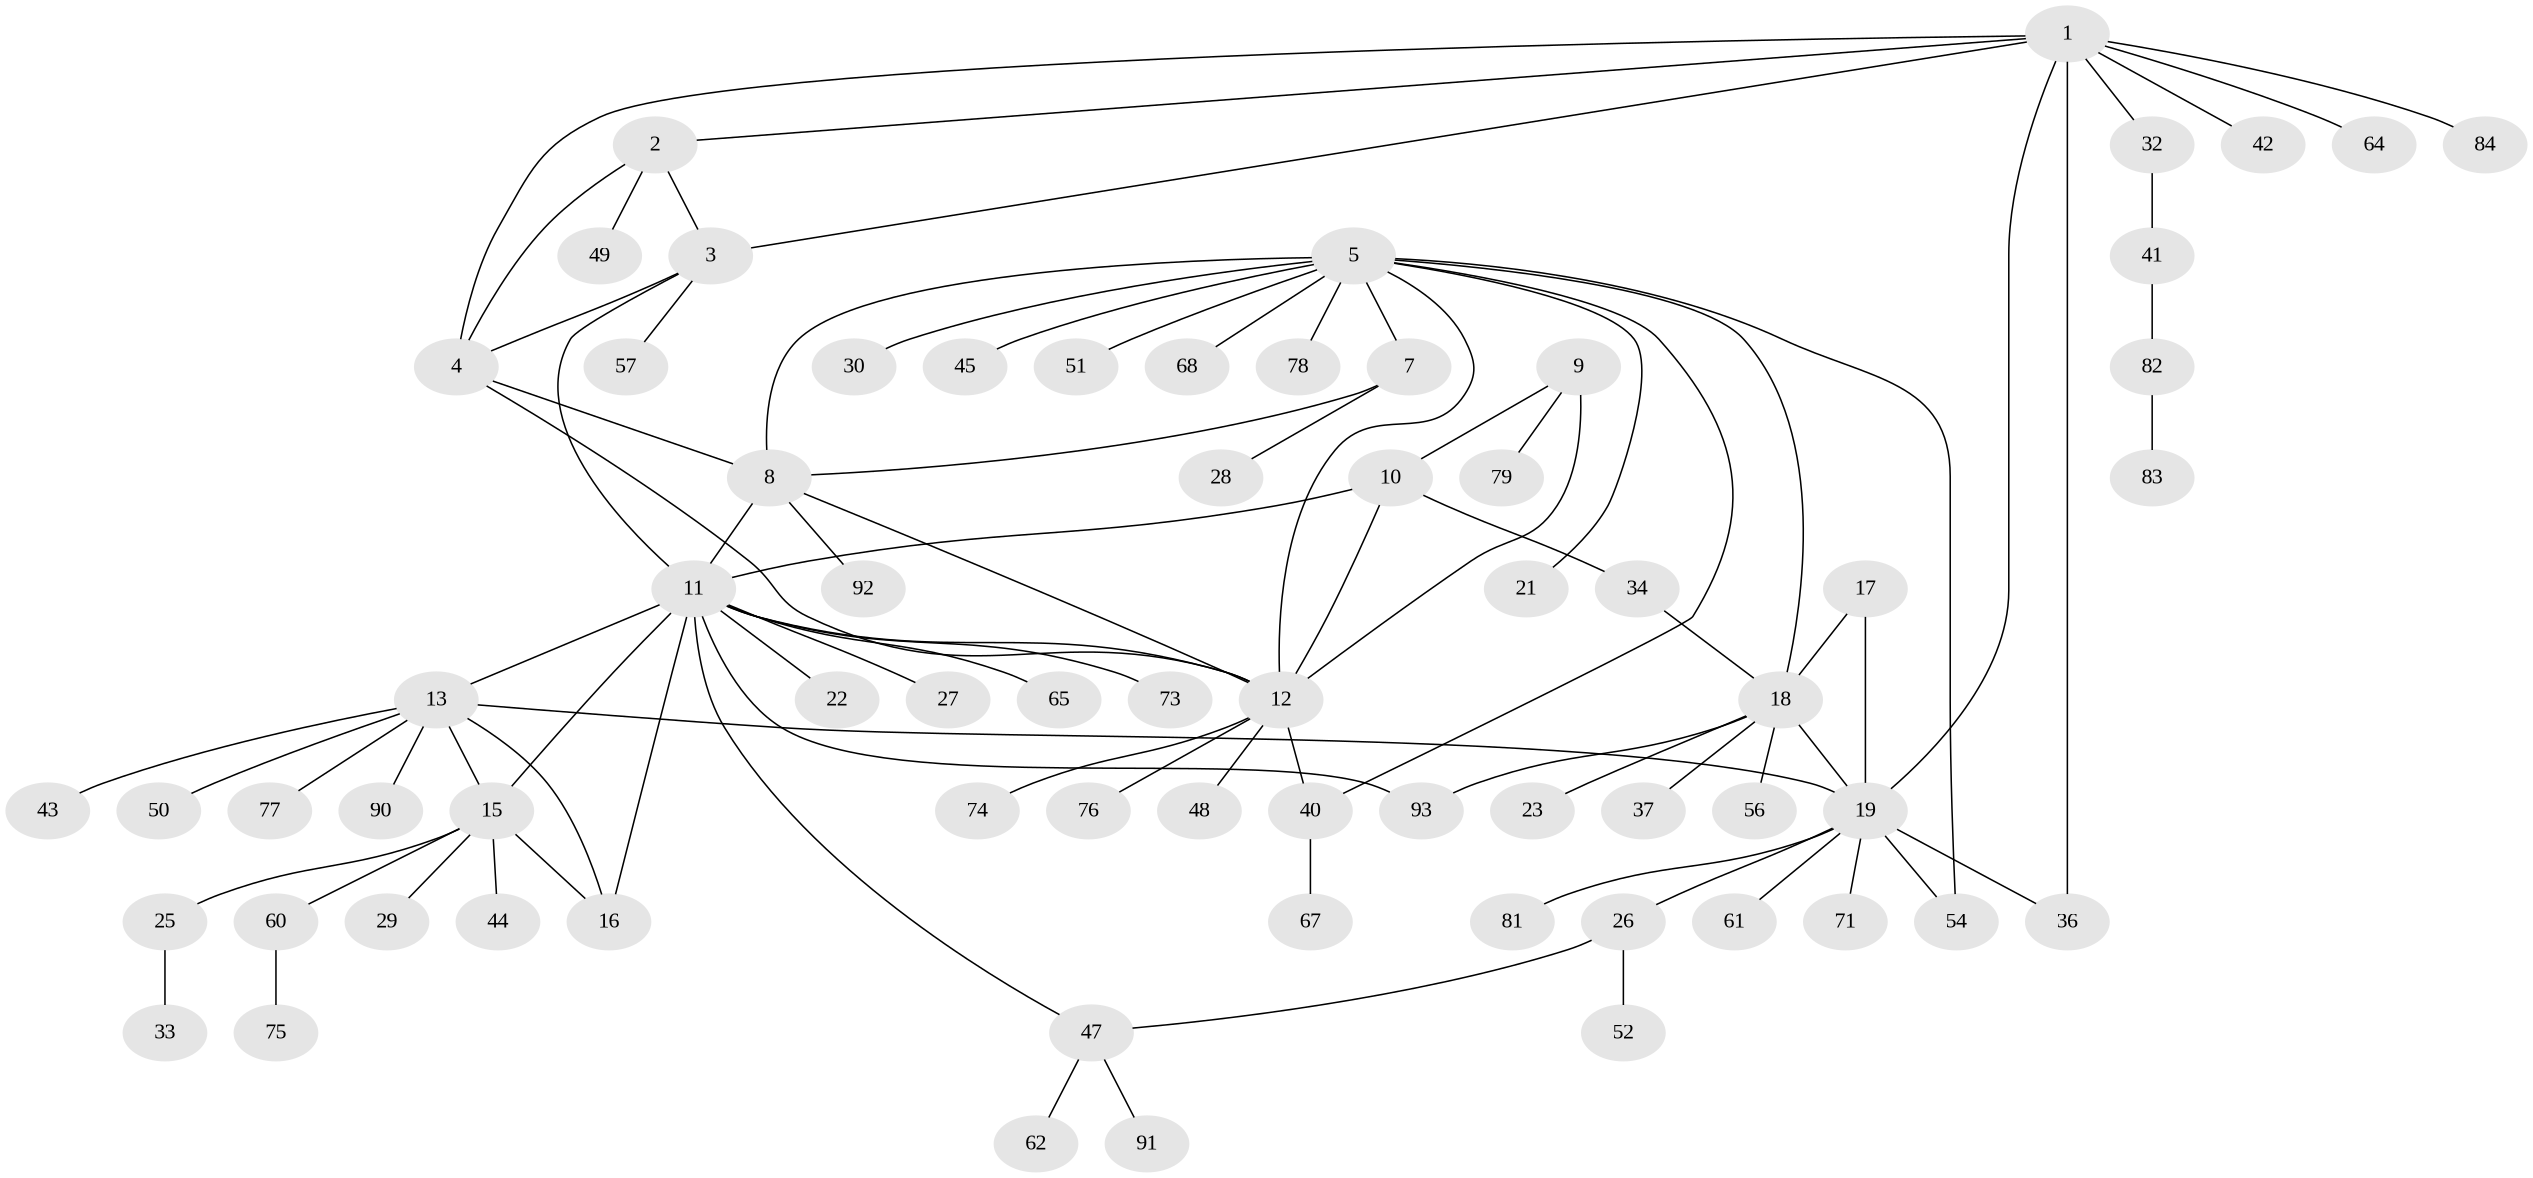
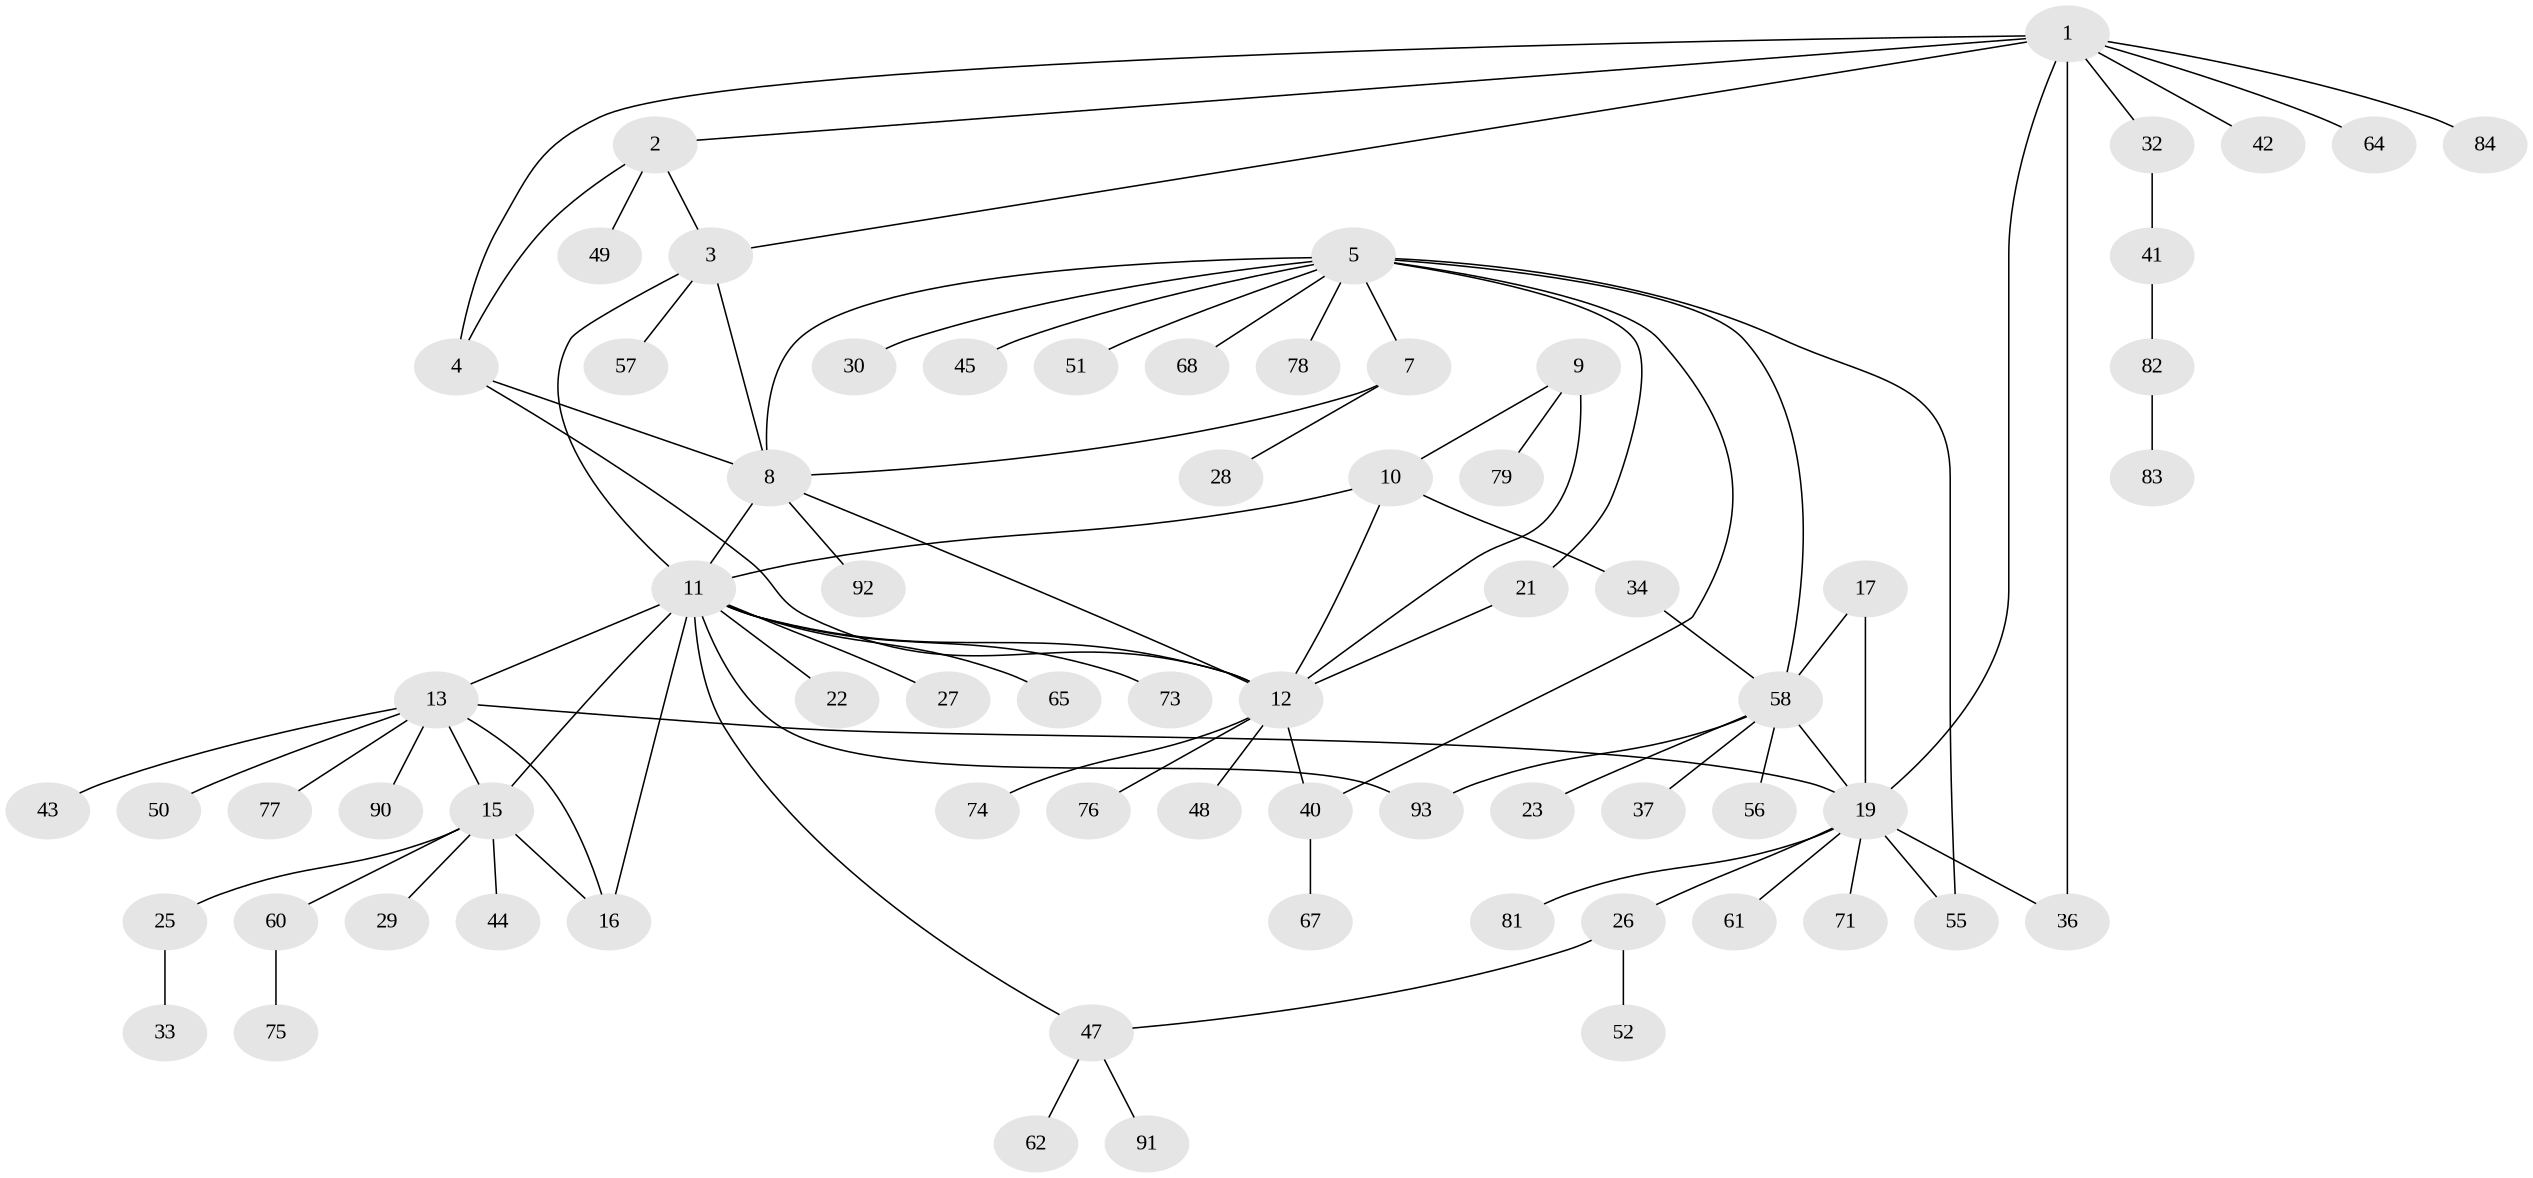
edge "3" -- "4": now "3" -- "8"
edge "5" -- "12": now "21" -- "12"
node "18": label "18" -> "58"
node "54": label "54" -> "55"
